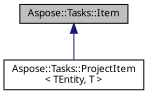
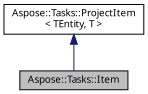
edge "Aspose::Tasks::ProjectItem < TEntity, T >" -> "Aspose::Tasks::Item": reversed
